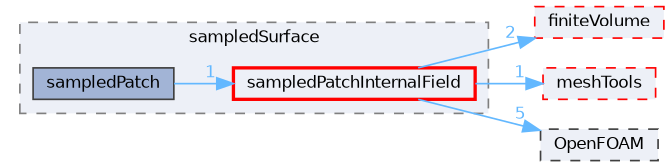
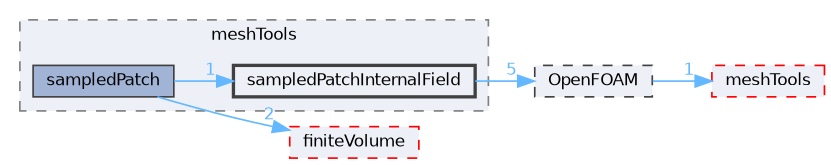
cluster "sampledSurface": label "sampledSurface" -> "meshTools"
edge "sampledPatchInternalField" -> "finiteVolume": now "sampledPatch" -> "finiteVolume"
node "sampledPatchInternalField": color red -> grey25
edge "sampledPatchInternalField" -> "meshTools": now "OpenFOAM" -> "meshTools"
